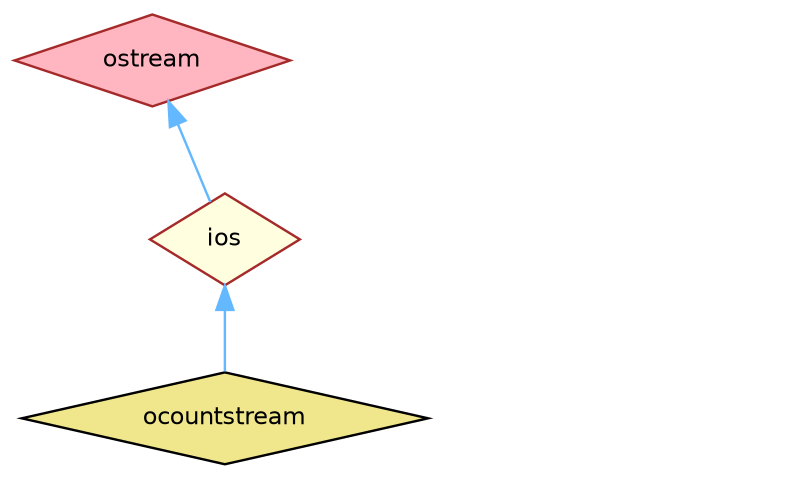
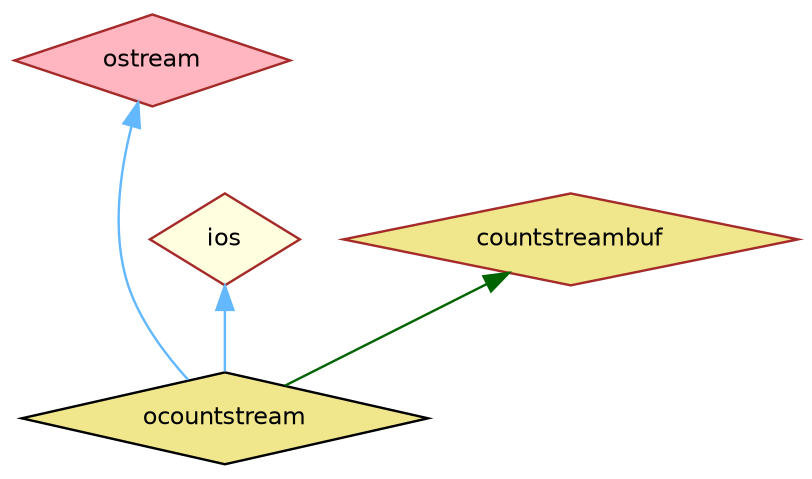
edge "ios" -> "ostream": now "ocountstream" -> "ostream"
node "countstreambuf": added
